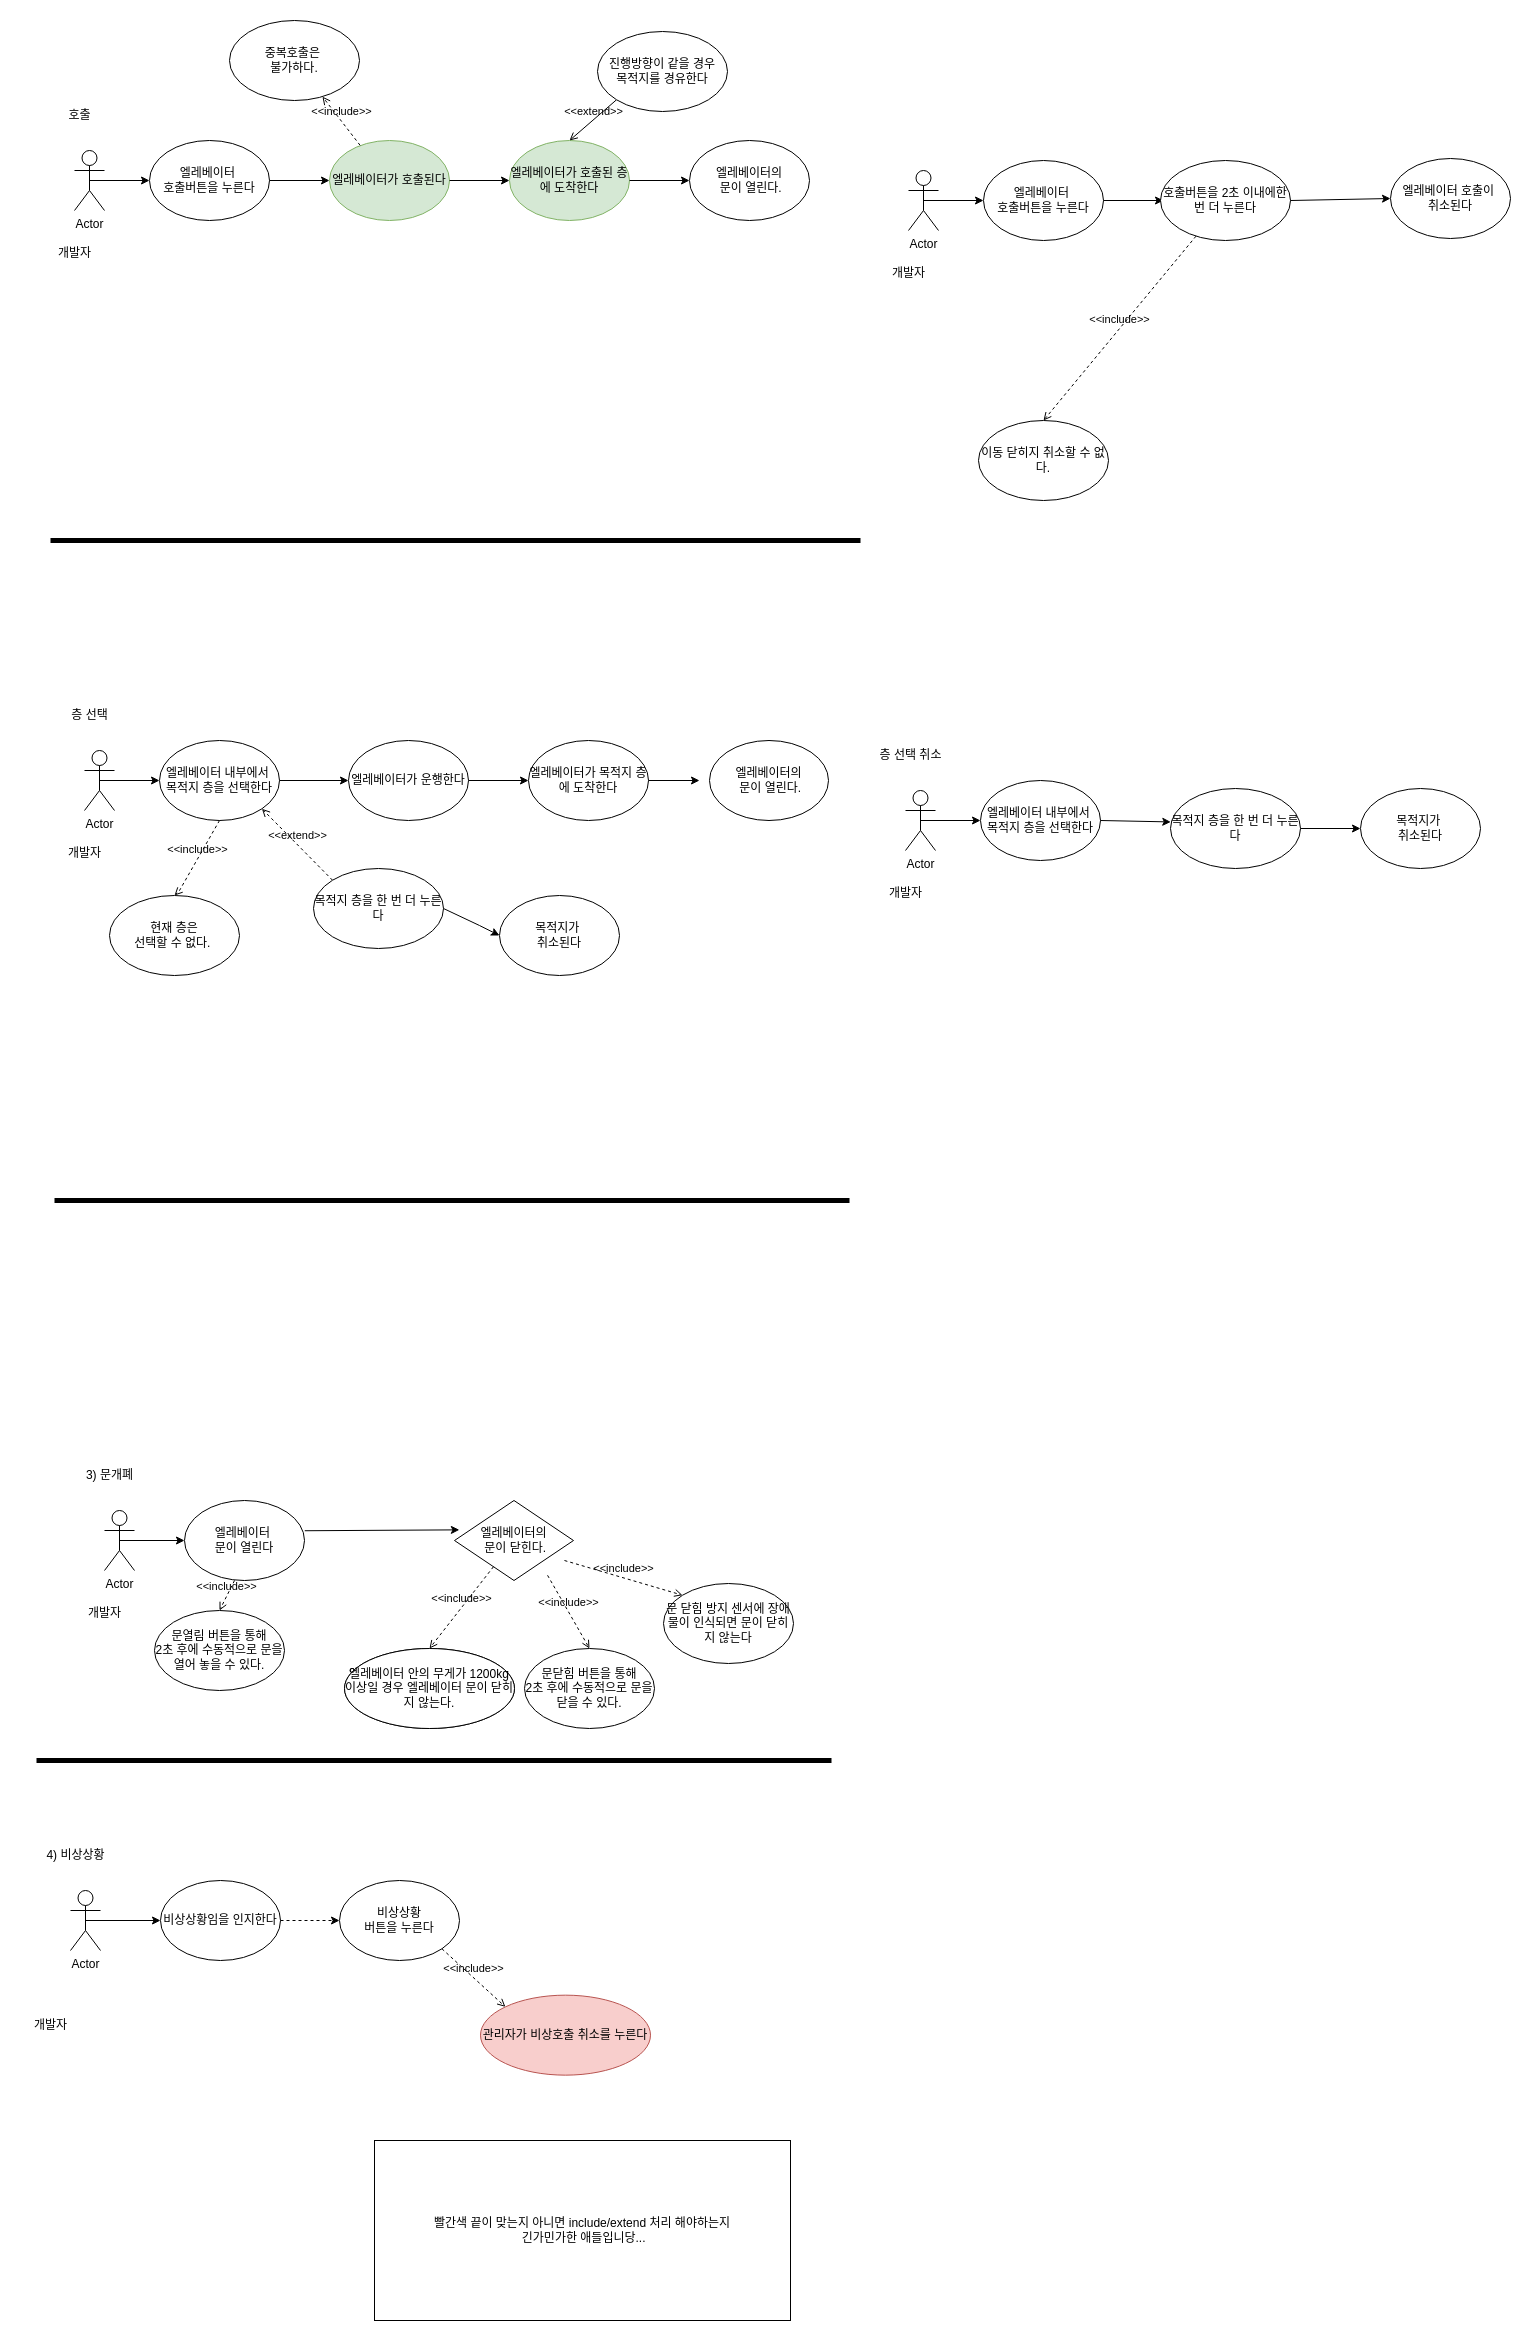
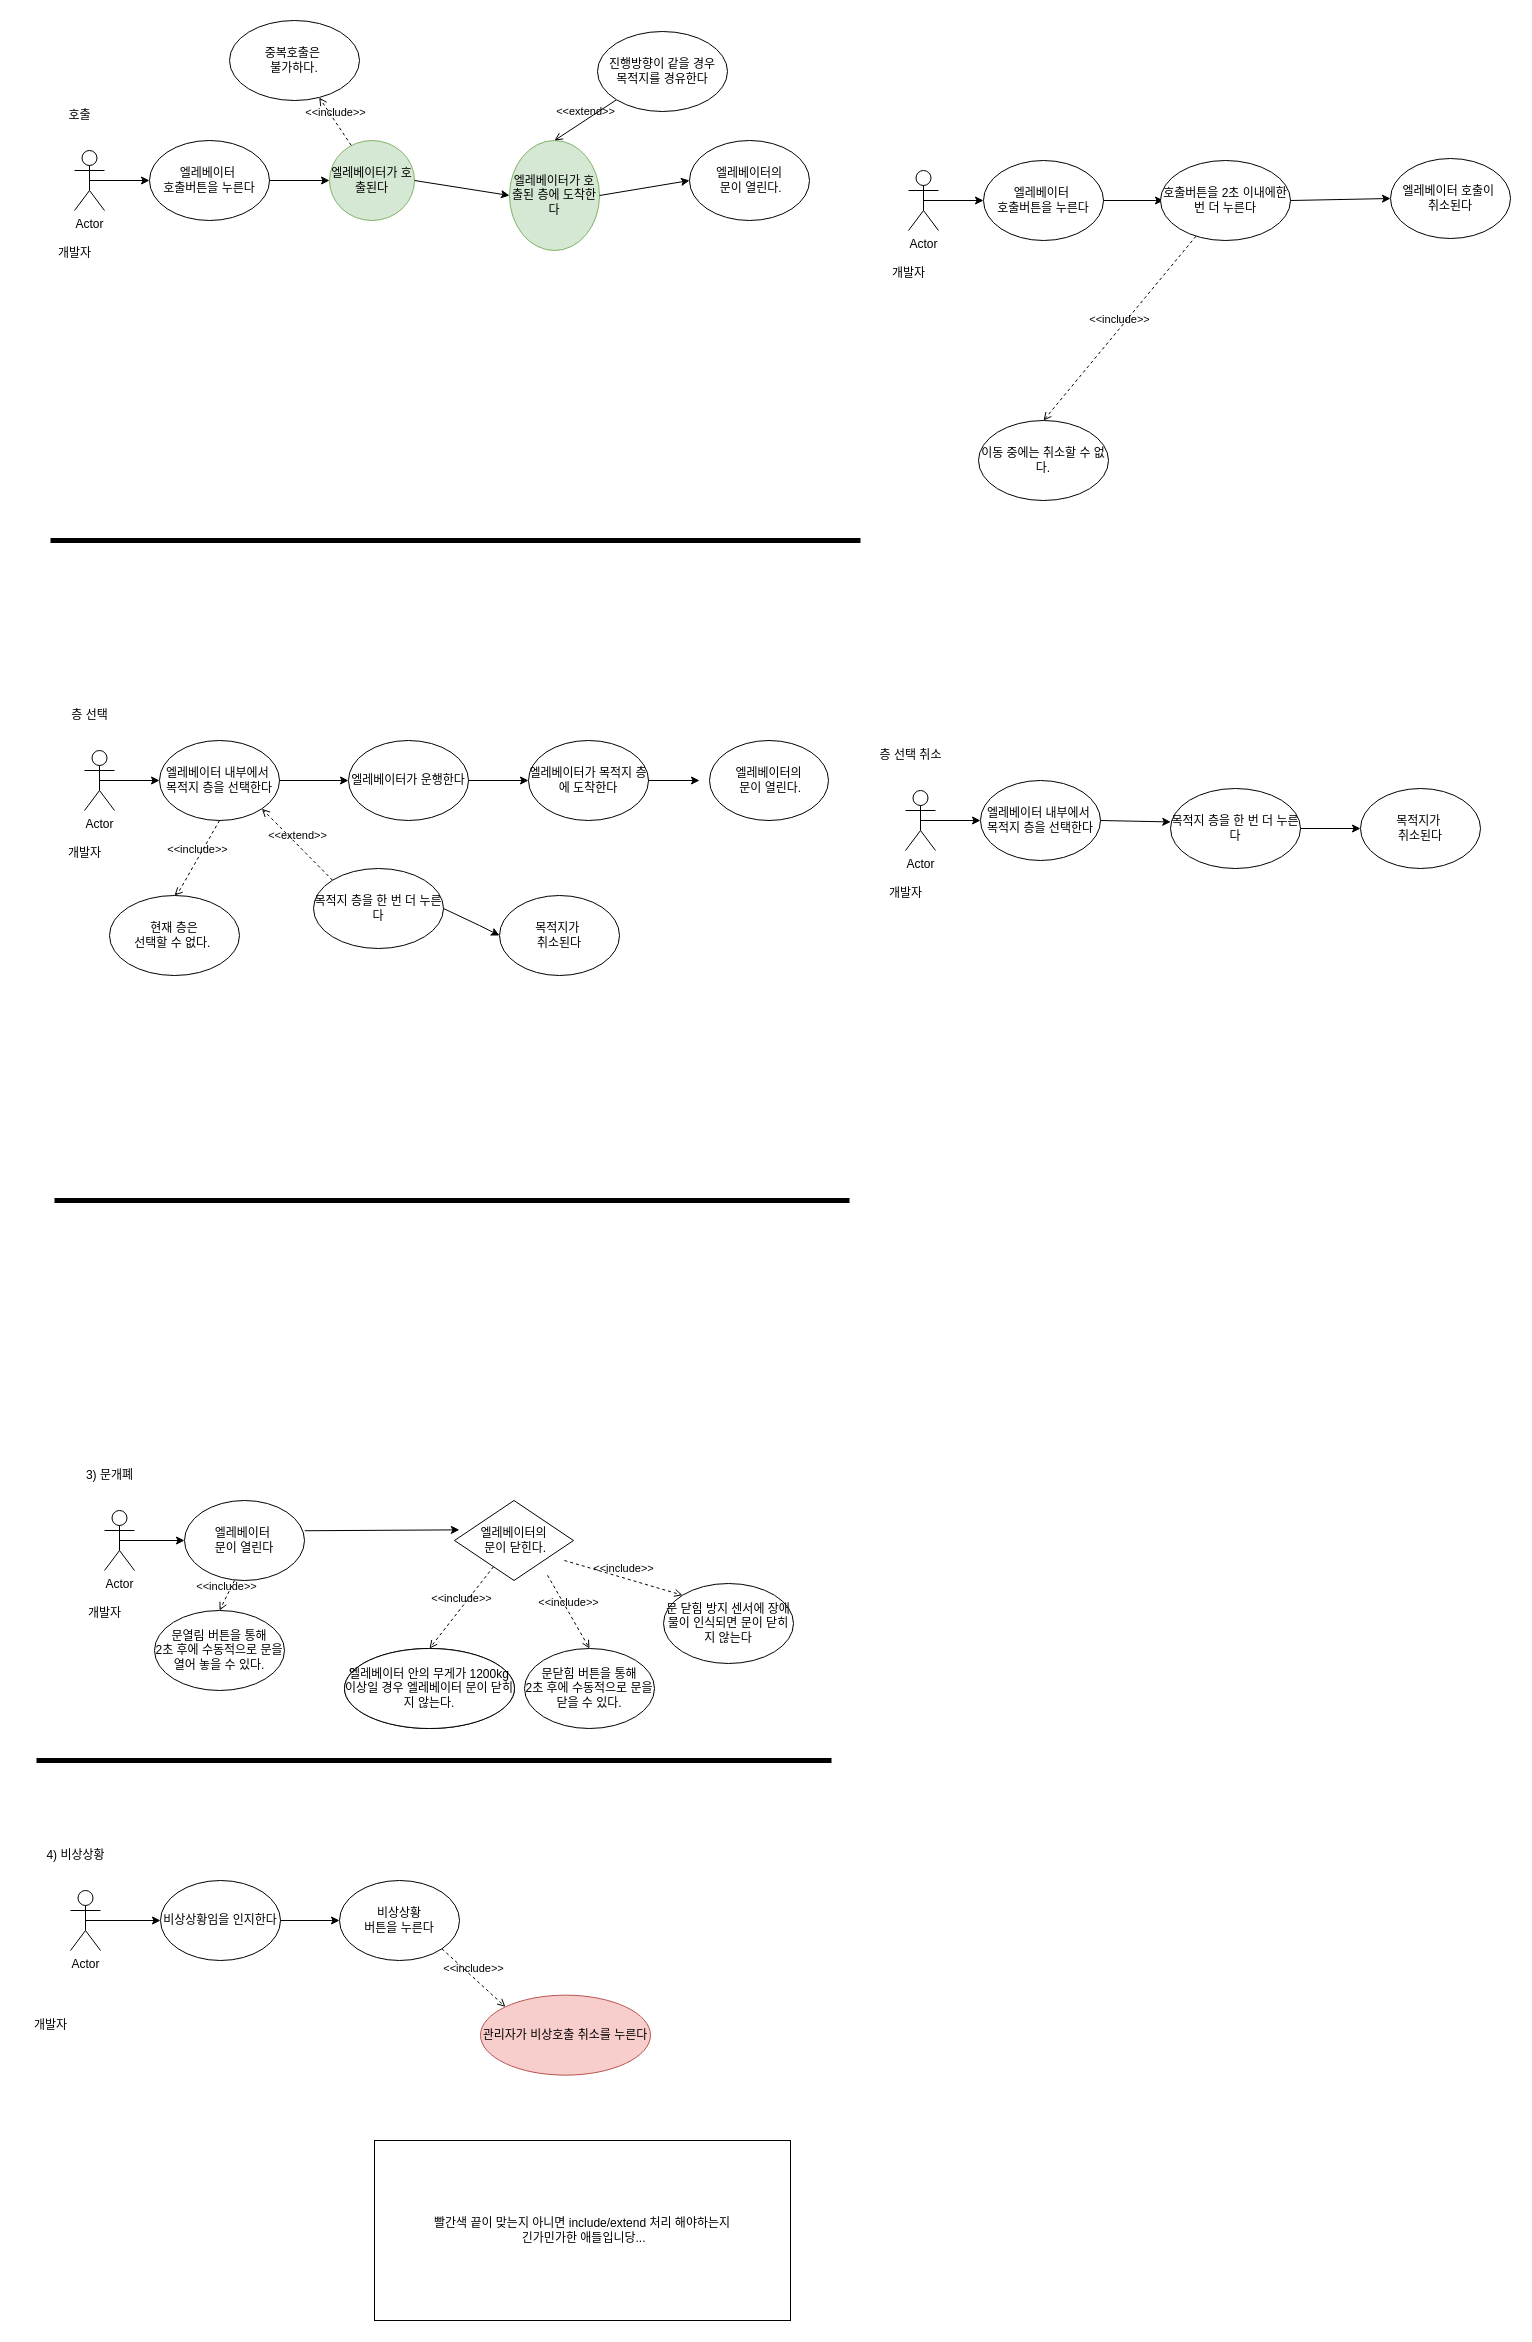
node "엘레베이터가 호출된다": size 120x80 -> 85x80
node "엘레베이터가 호출된 층에 도착한다": size 120x80 -> 90x110
node "이동 닫히지 취소할 수 없다.": label "이동 닫히지 취소할 수 없다." -> "이동 중에는 취소할 수 없다."
edge "비상상황임을 인지한다" -> "비상상황 버튼을 누른다": style dashed -> solid
